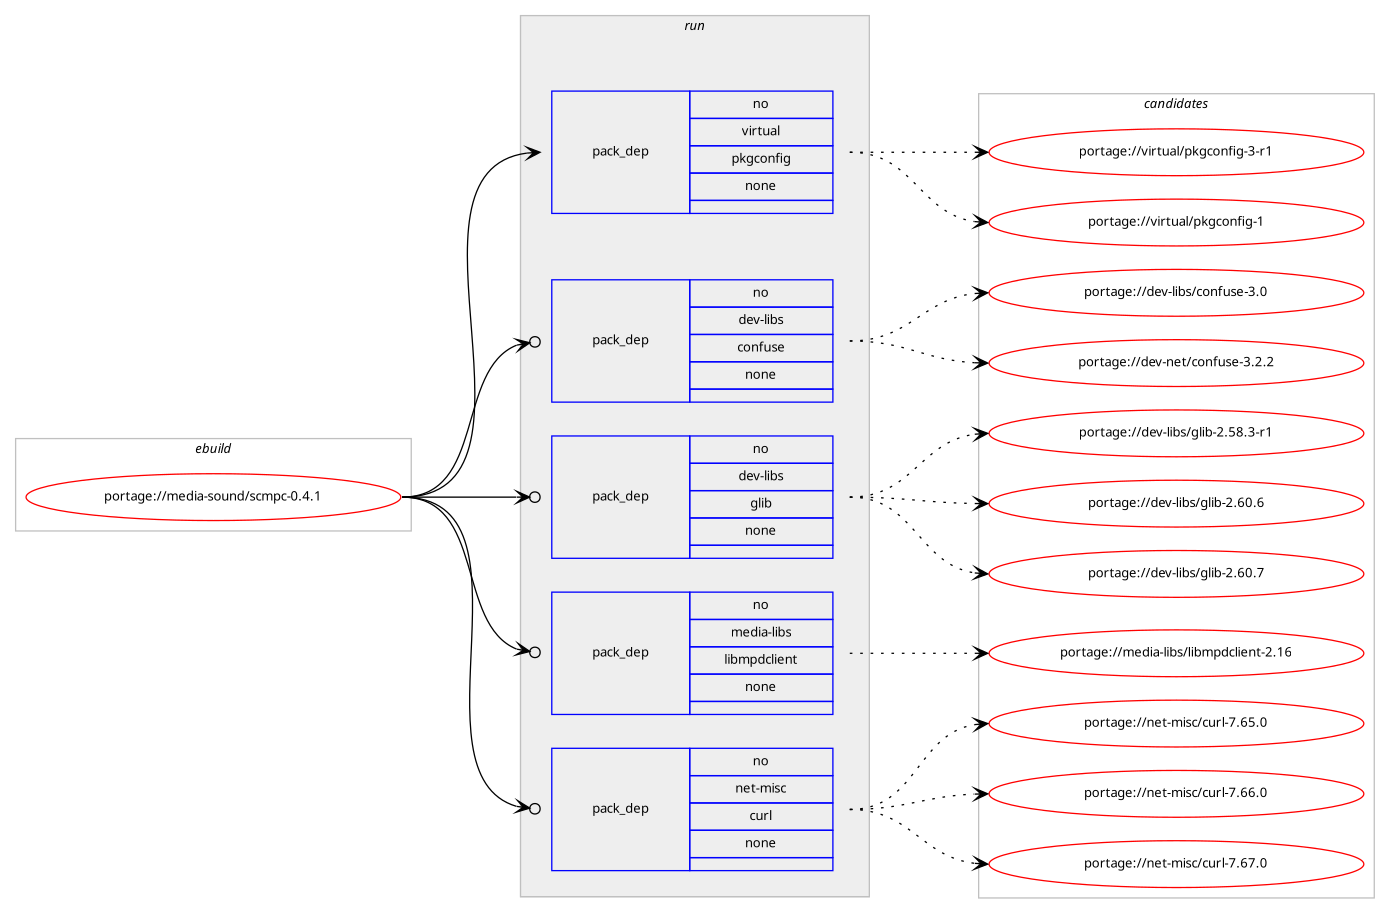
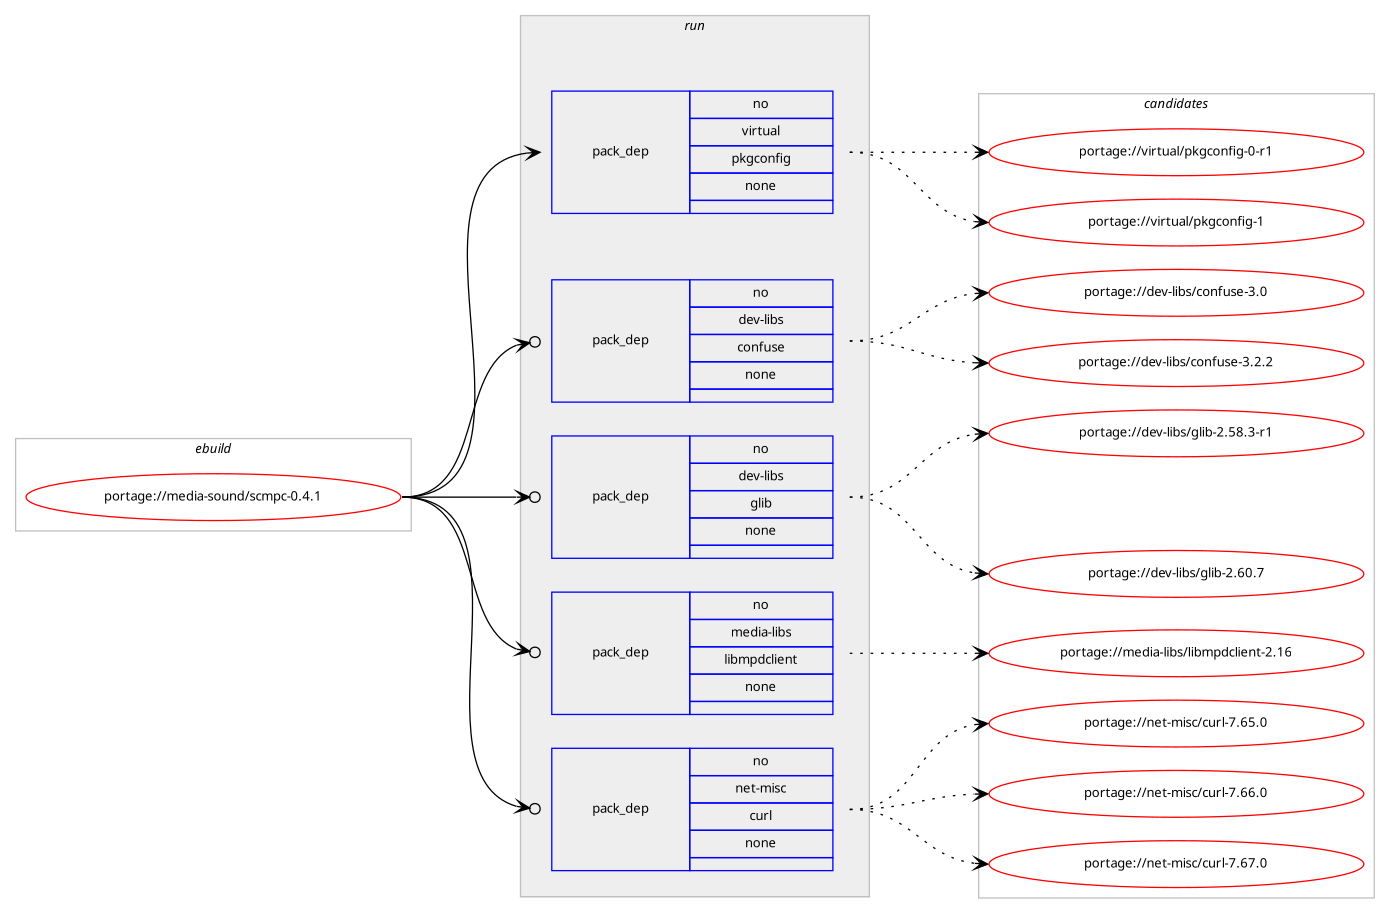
node "portage://virtual/pkgconfig-3-r1": label "portage://virtual/pkgconfig-3-r1" -> "portage://virtual/pkgconfig-0-r1"
node "portage://dev-net/confuse-3.2.2": label "portage://dev-net/confuse-3.2.2" -> "portage://dev-libs/confuse-3.2.2"
node "portage://dev-libs/glib-2.60.6": removed
